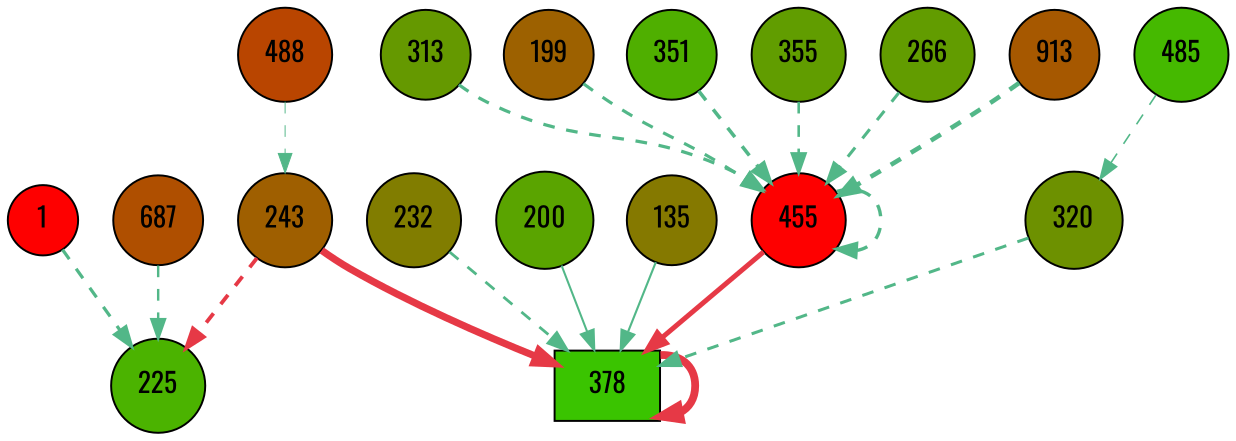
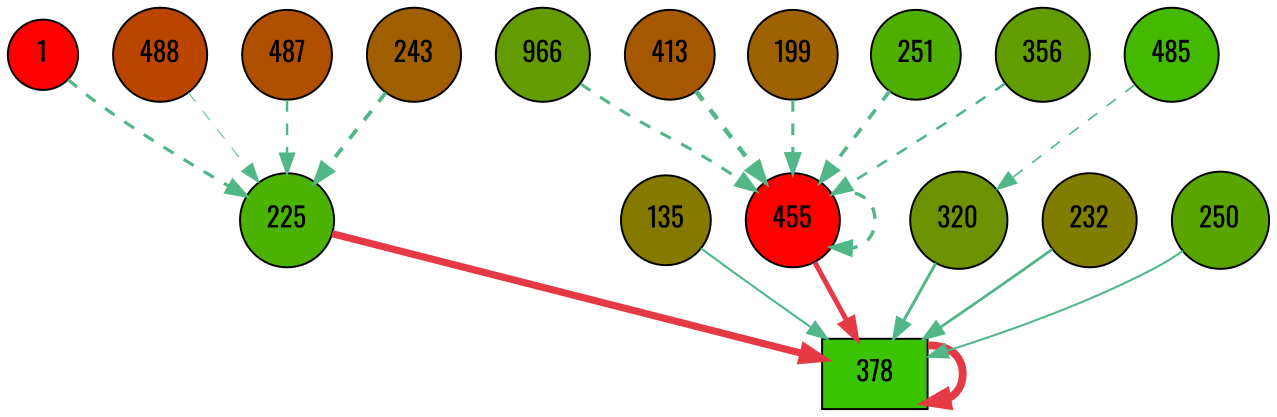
node "313": removed
node "351": label "351" -> "251"
node "355": label "355" -> "356"
node "266": label "266" -> "966"
node "913": label "913" -> "413"
edge "488" -> "243": now "488" -> "225"
node "687": label "687" -> "487"
node "200": label "200" -> "250"
edge "243" -> "225": color #e63946 -> #52b788
edge "232" -> "378": style dashed -> solid
edge "320" -> "378": style dashed -> solid
edge "243" -> "378": now "225" -> "378"
